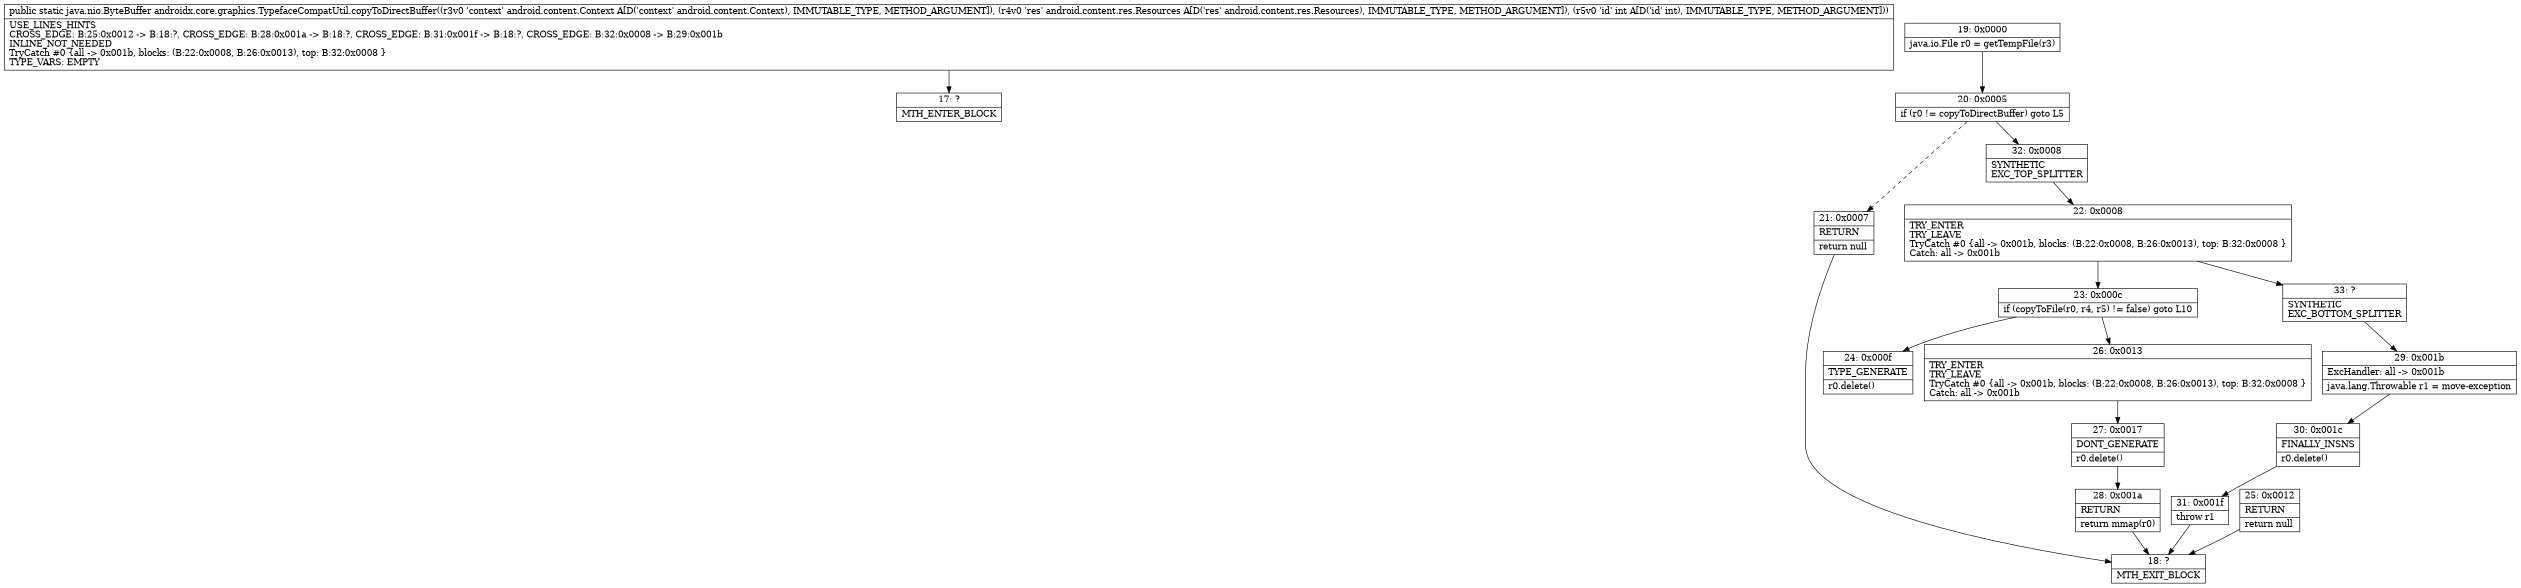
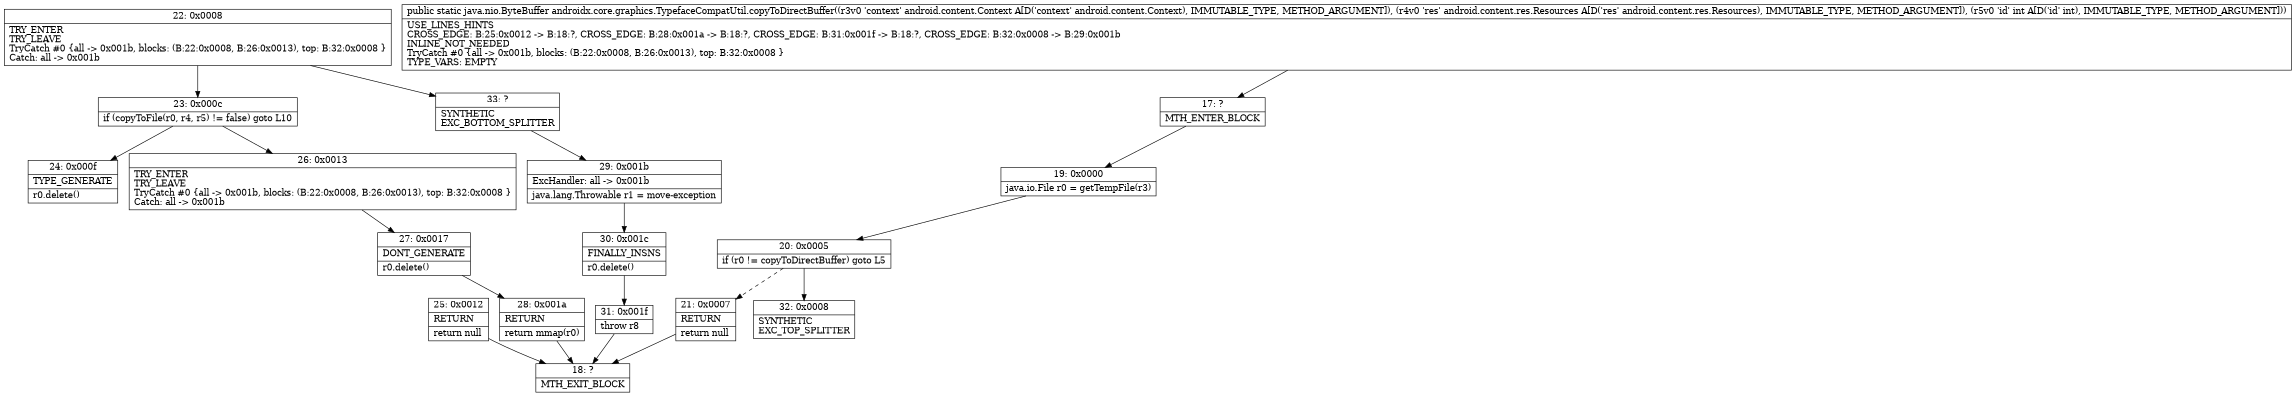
edge "17: ?" -> "19: 0x0000": added
edge "32: 0x0008" -> "22: 0x0008": removed
node "31: 0x001f": text "throw r1" -> "throw r8"
